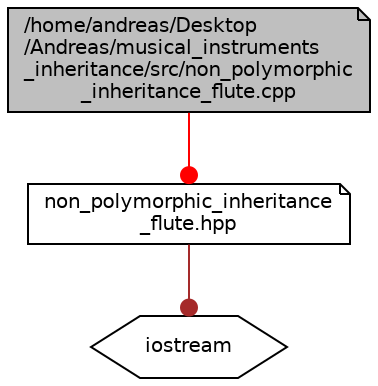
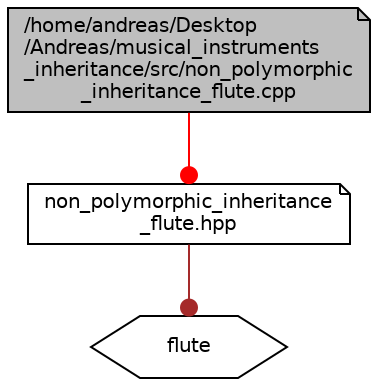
node "iostream": label "iostream" -> "flute"
